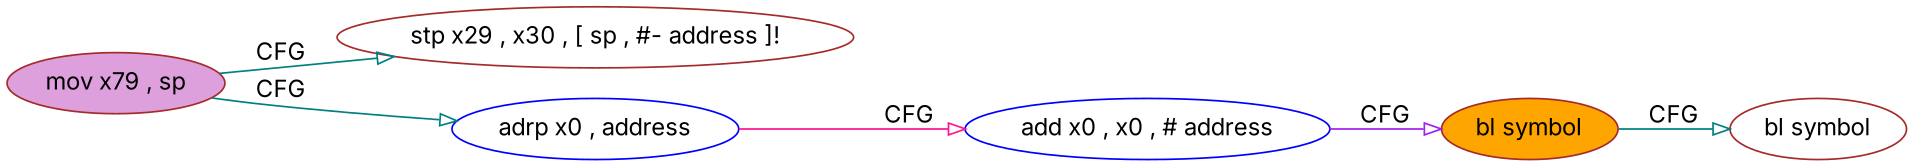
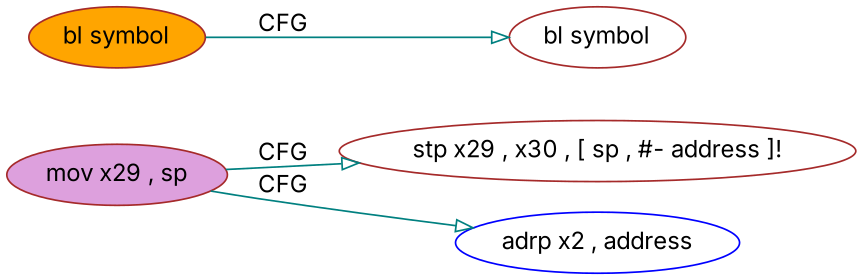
node "mov x79 , sp": label "mov x79 , sp" -> "mov x29 , sp"
node "adrp x0 , address": label "adrp x0 , address" -> "adrp x2 , address"
node "add x0 , x0 , # address": removed
